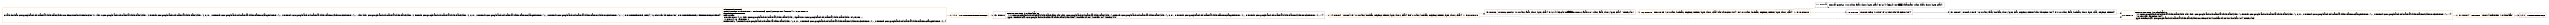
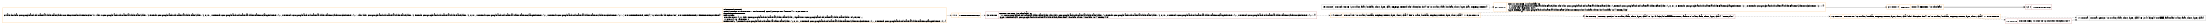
edge "18: 0x000e" -> "19: 0x000f": now "18: 0x000e" -> "17: 0x000a"
node "11: ?": text "IMMUTABLE_ENTER_BLOCK" -> "MTH_ENTER_BLOCK"
